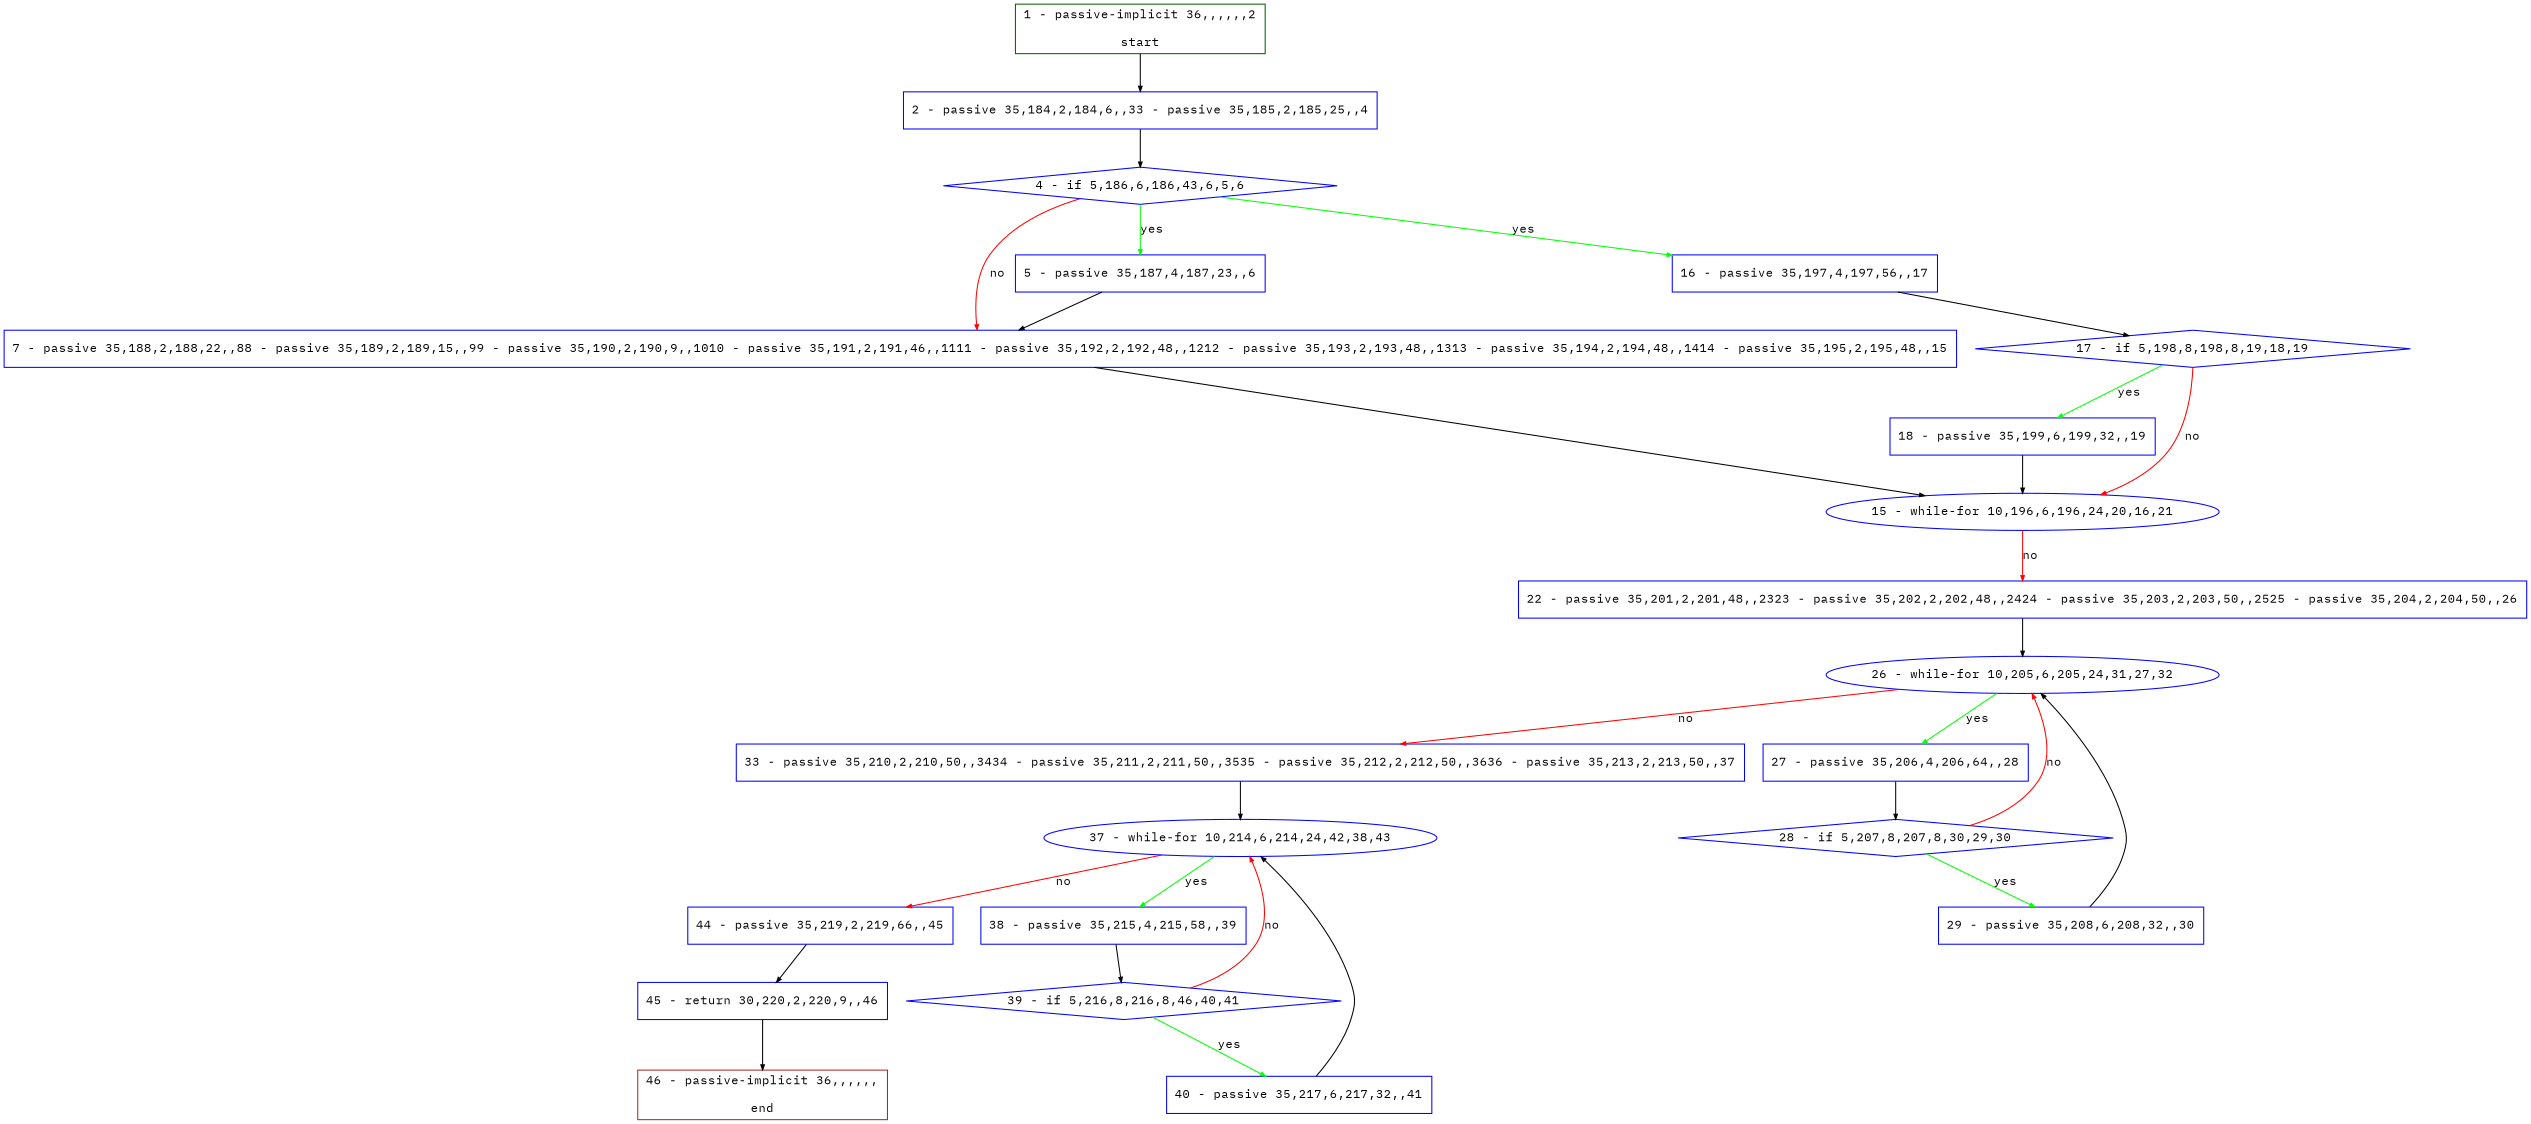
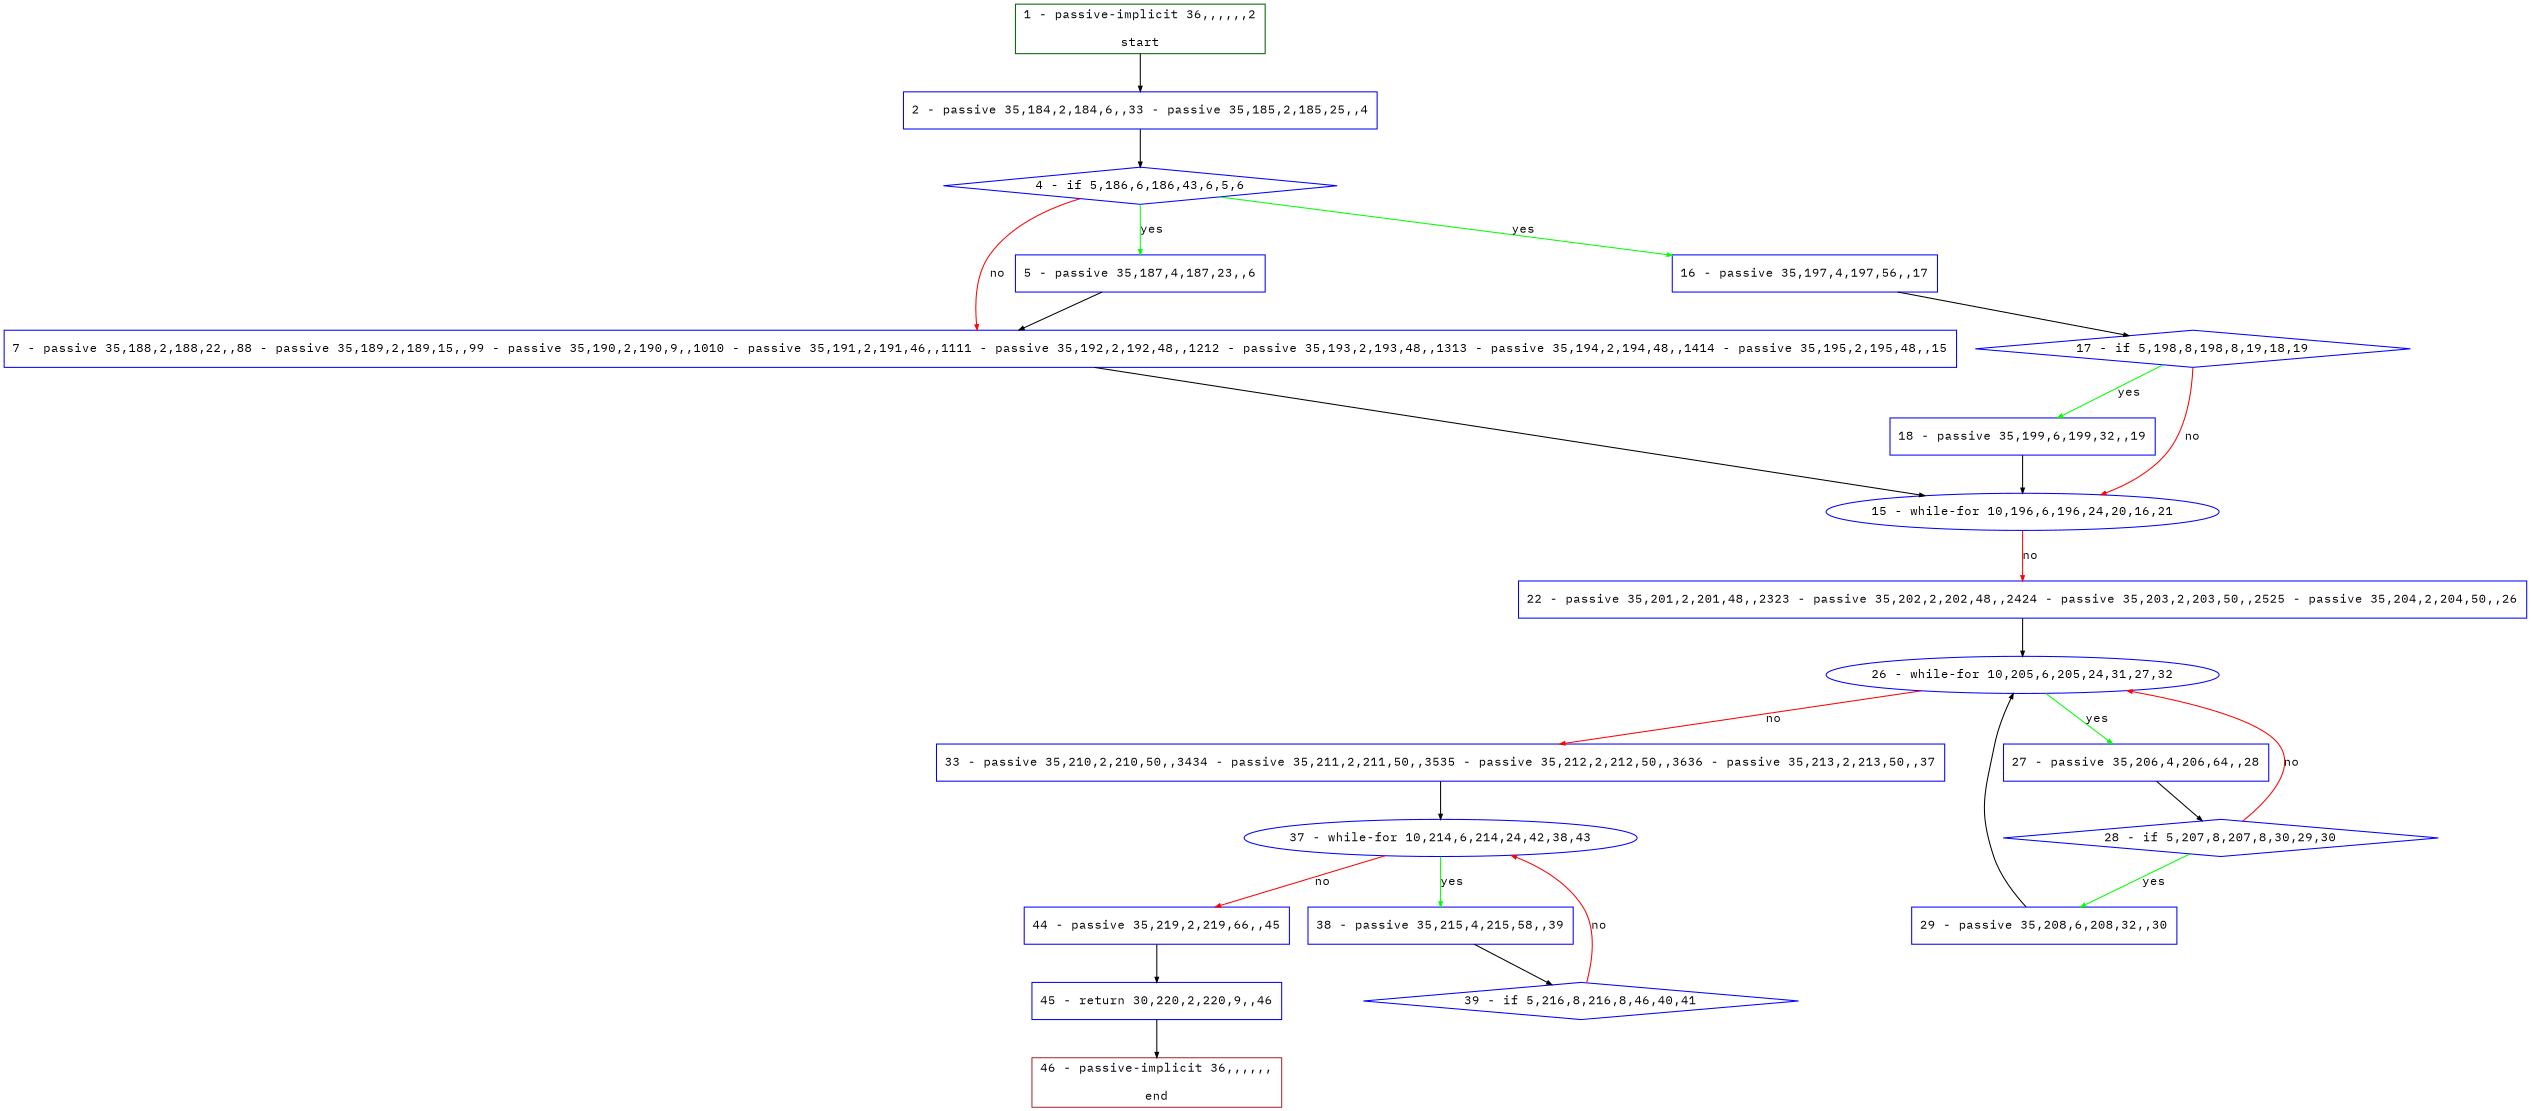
node "40 - passive 35,217,6,217,32,,41": removed
